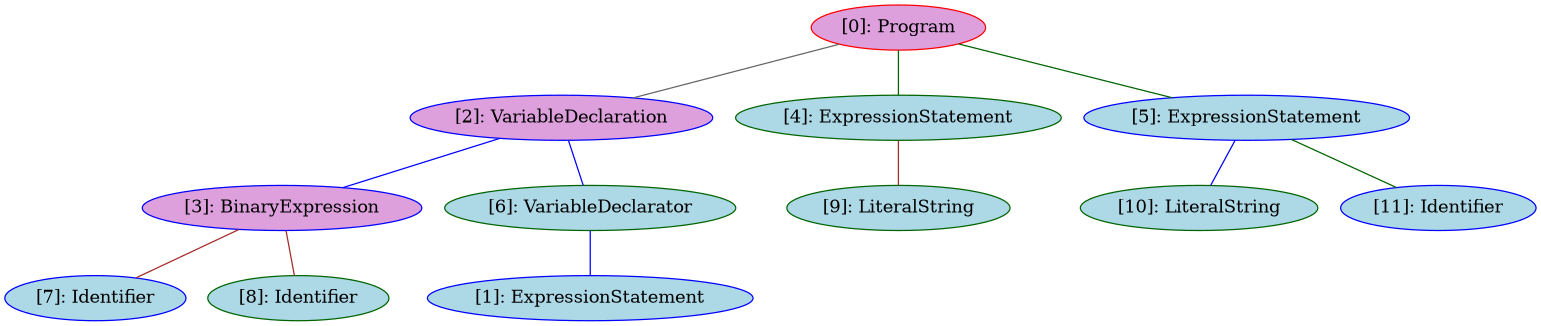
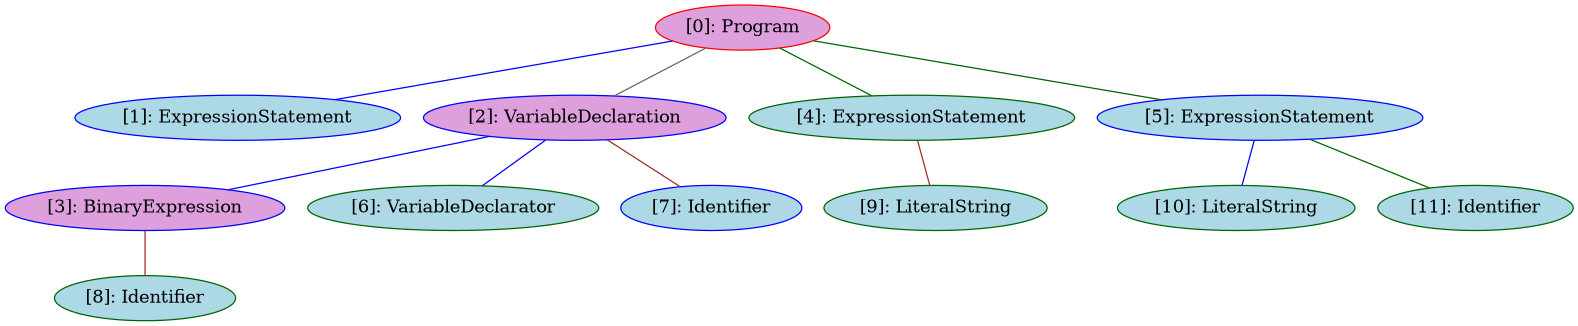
node "[11]: Identifier": color blue -> darkgreen
edge "[6]: VariableDeclarator" -- "[1]: ExpressionStatement": now "[0]: Program" -- "[1]: ExpressionStatement"
edge "[3]: BinaryExpression" -- "[7]: Identifier": now "[2]: VariableDeclaration" -- "[7]: Identifier"
